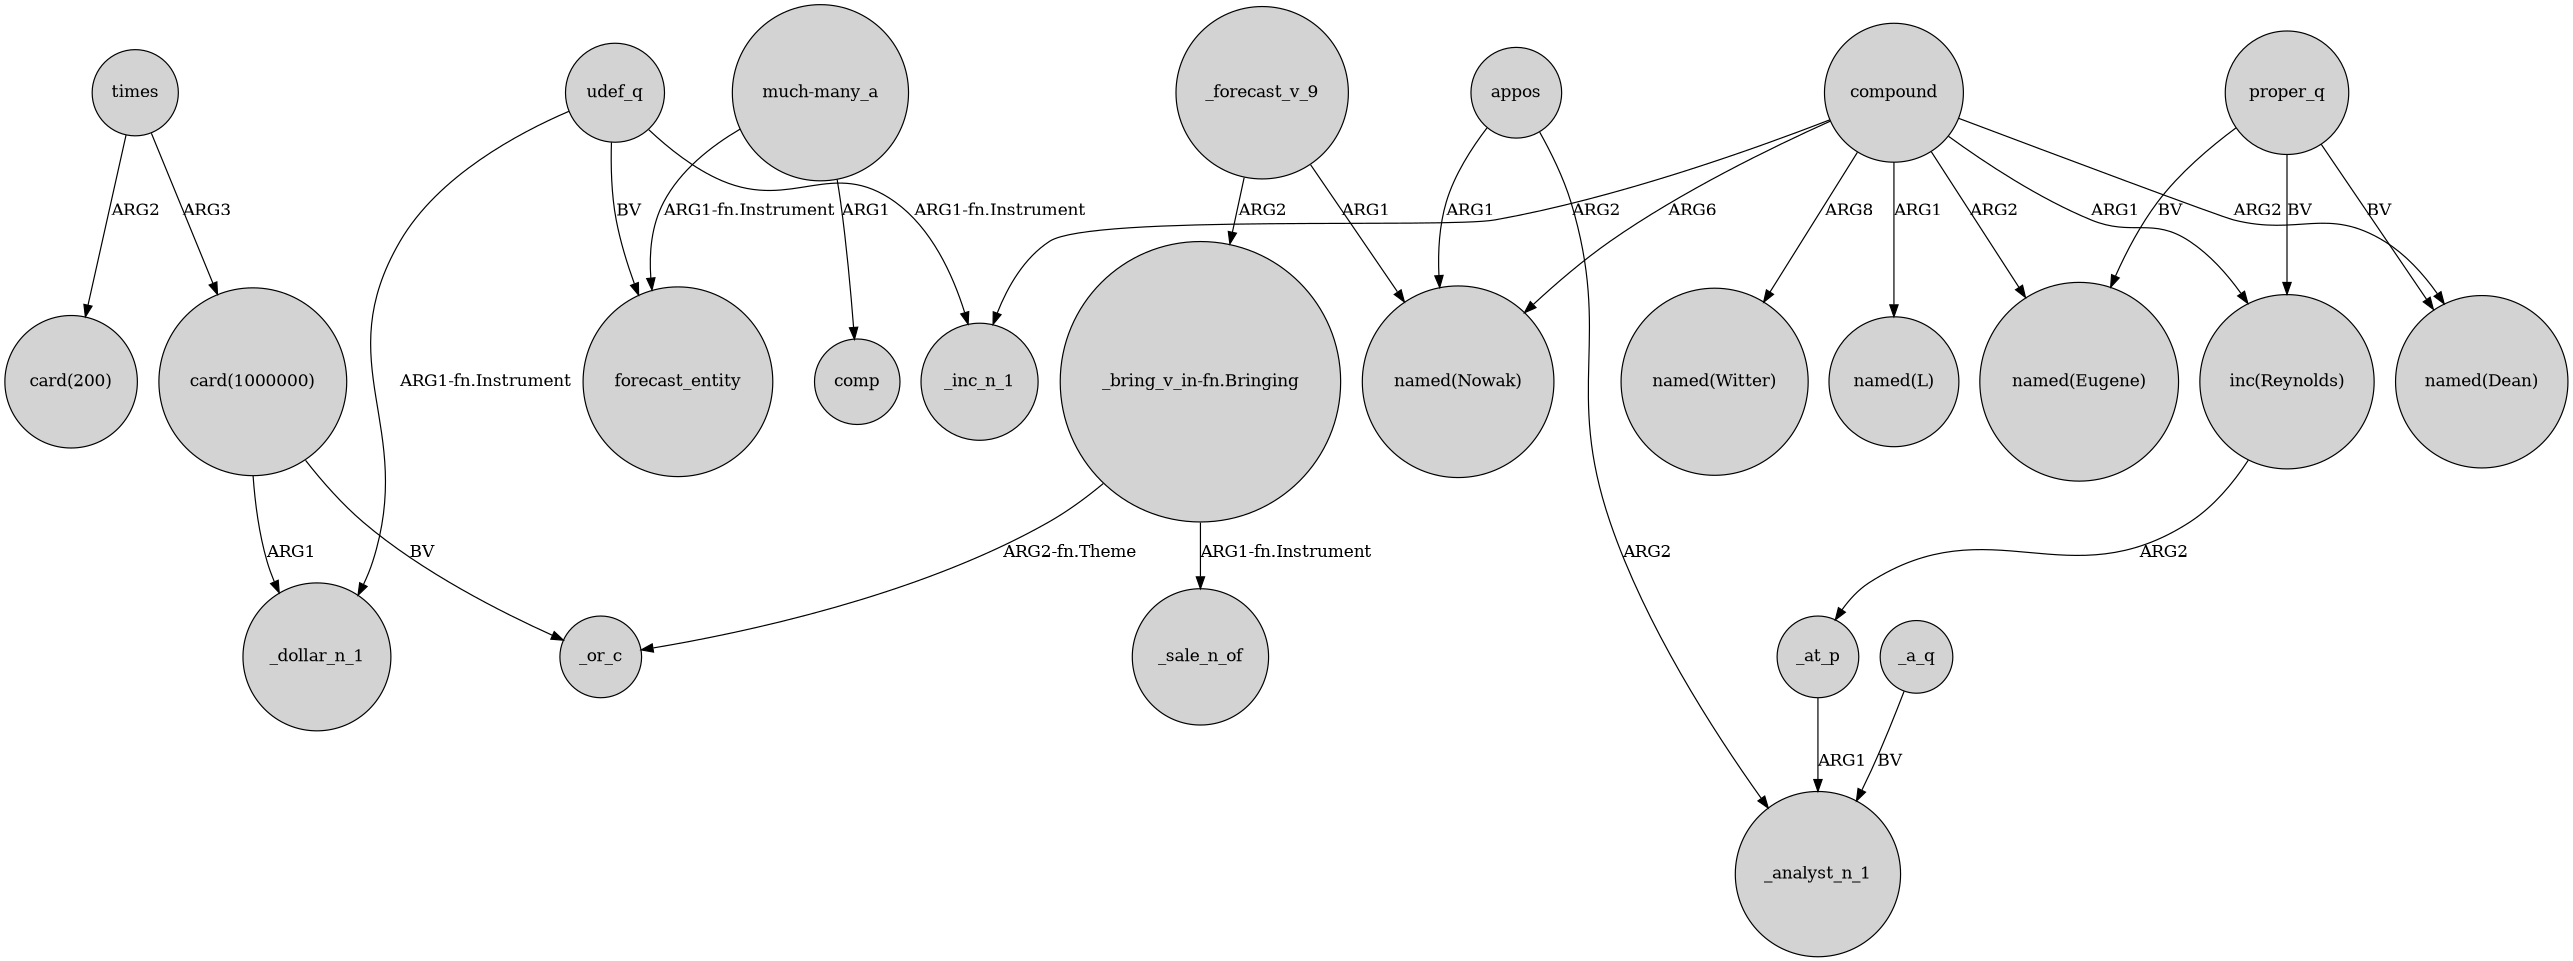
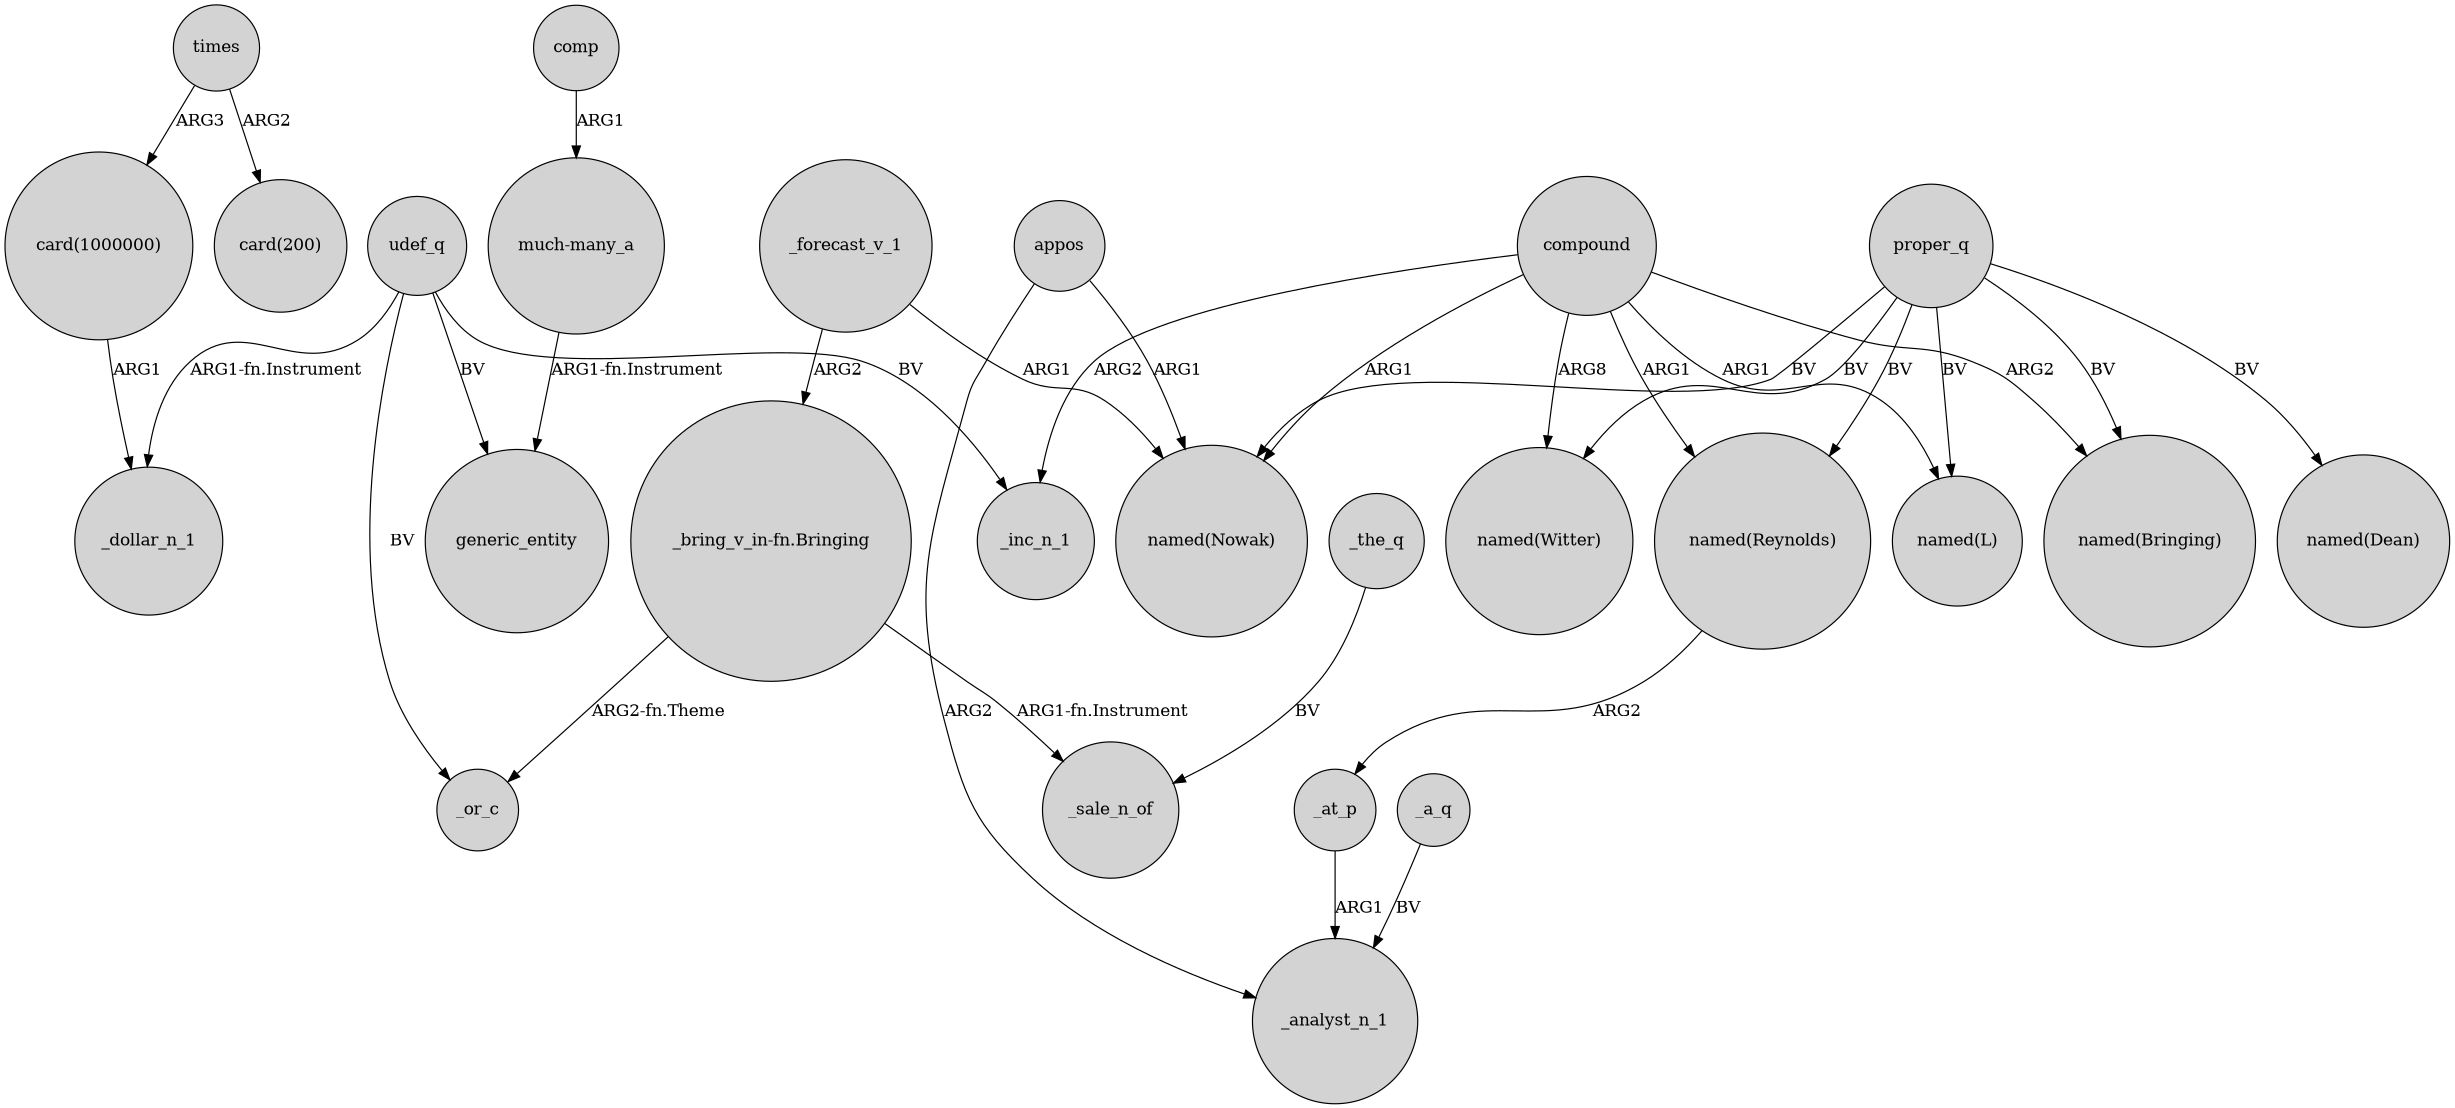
node "_forecast_v_9": label "_forecast_v_9" -> "_forecast_v_1"
edge "compound" -> "named(Dean)": removed, label "ARG2"
edge "udef_q" -> "_inc_n_1": label "ARG1-fn.Instrument" -> "BV"
edge "compound" -> "named(Nowak)": label "ARG6" -> "ARG1"
edge "much-many_a" -> "comp": reversed
edge "proper_q" -> "named(Witter)": added, label "BV"
node "forecast_entity": label "forecast_entity" -> "generic_entity"
node "named(Eugene)": label "named(Eugene)" -> "named(Bringing)"
node "inc(Reynolds)": label "inc(Reynolds)" -> "named(Reynolds)"
edge "proper_q" -> "named(L)": added, label "BV"
edge "proper_q" -> "named(Nowak)": added, label "BV"
node "_the_q": added
edge "card(1000000)" -> "_or_c": now "udef_q" -> "_or_c"
